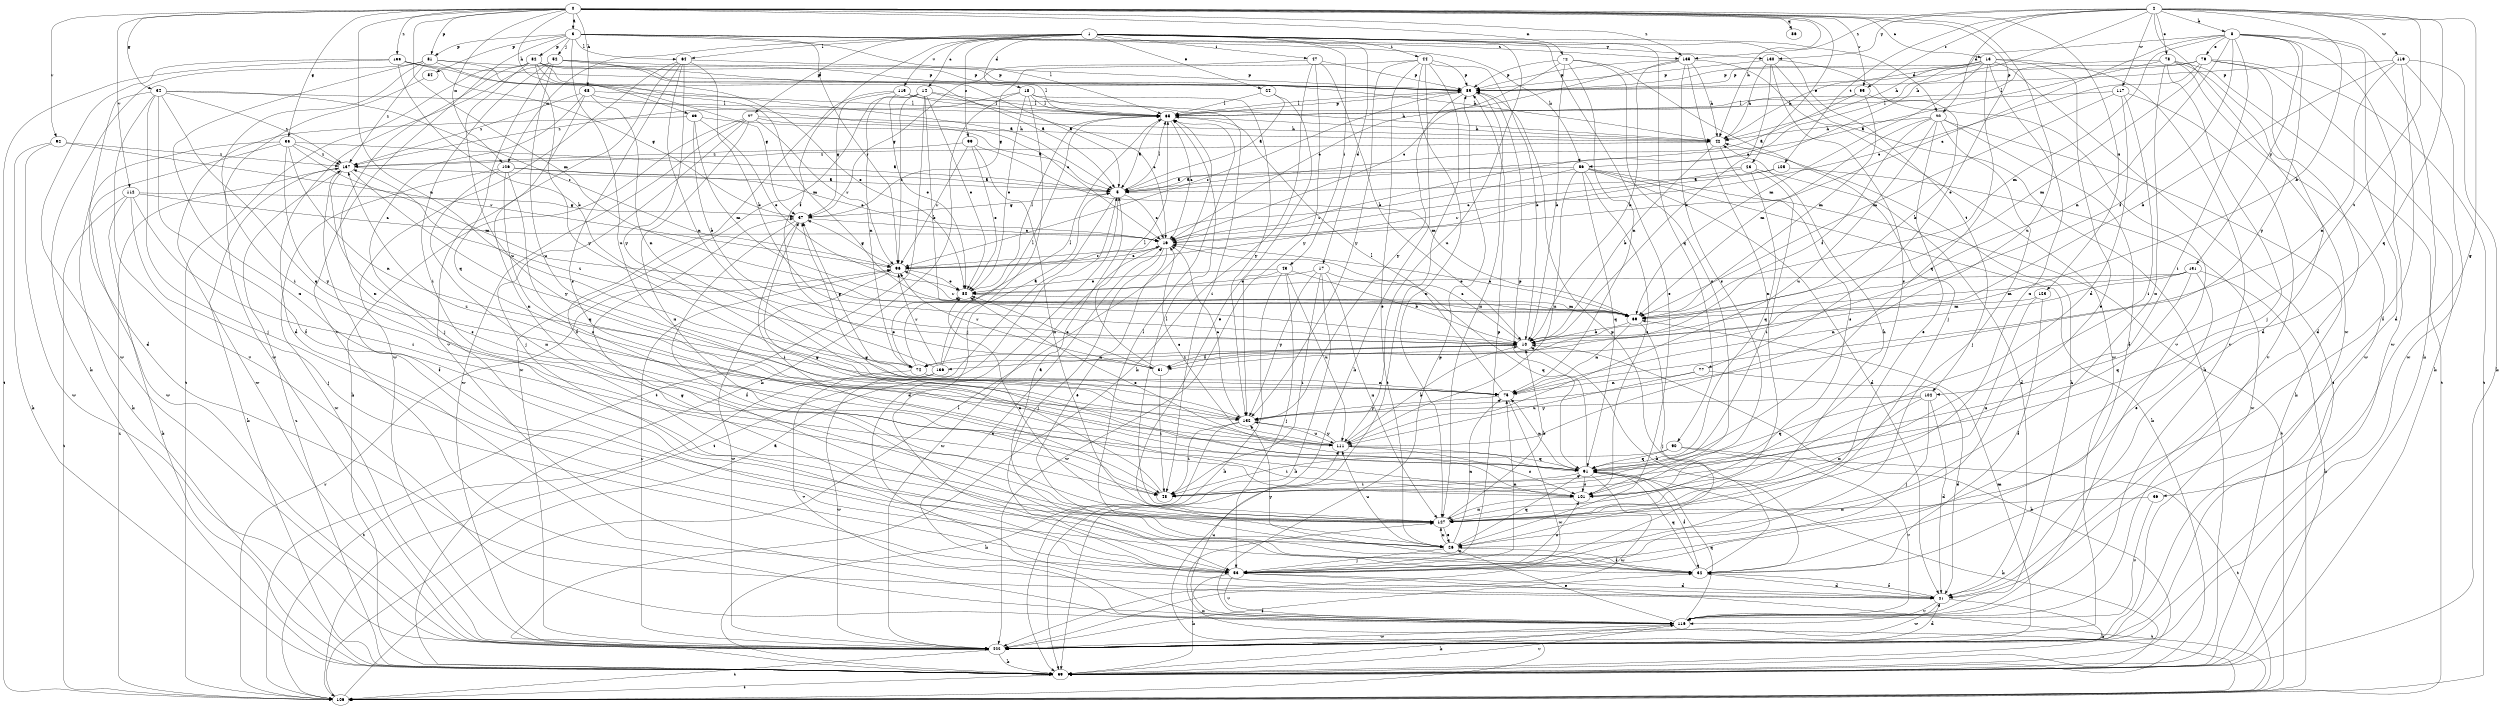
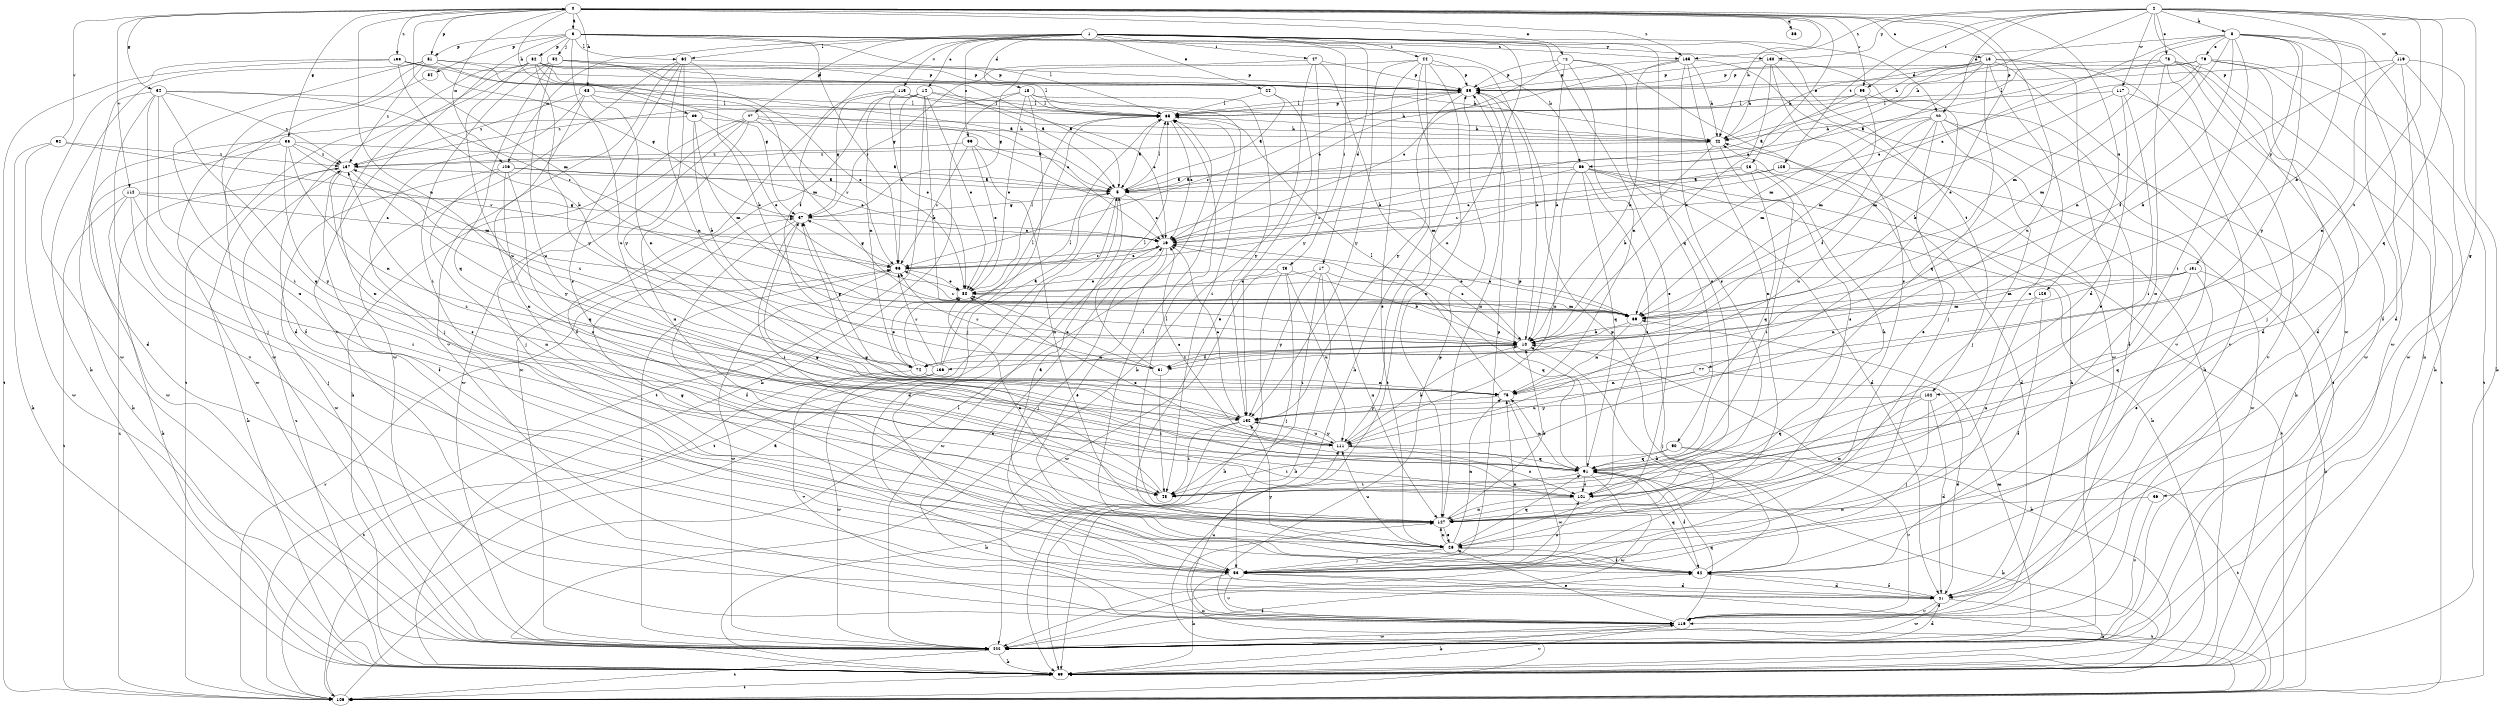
edge "0" -> "92": reversed
